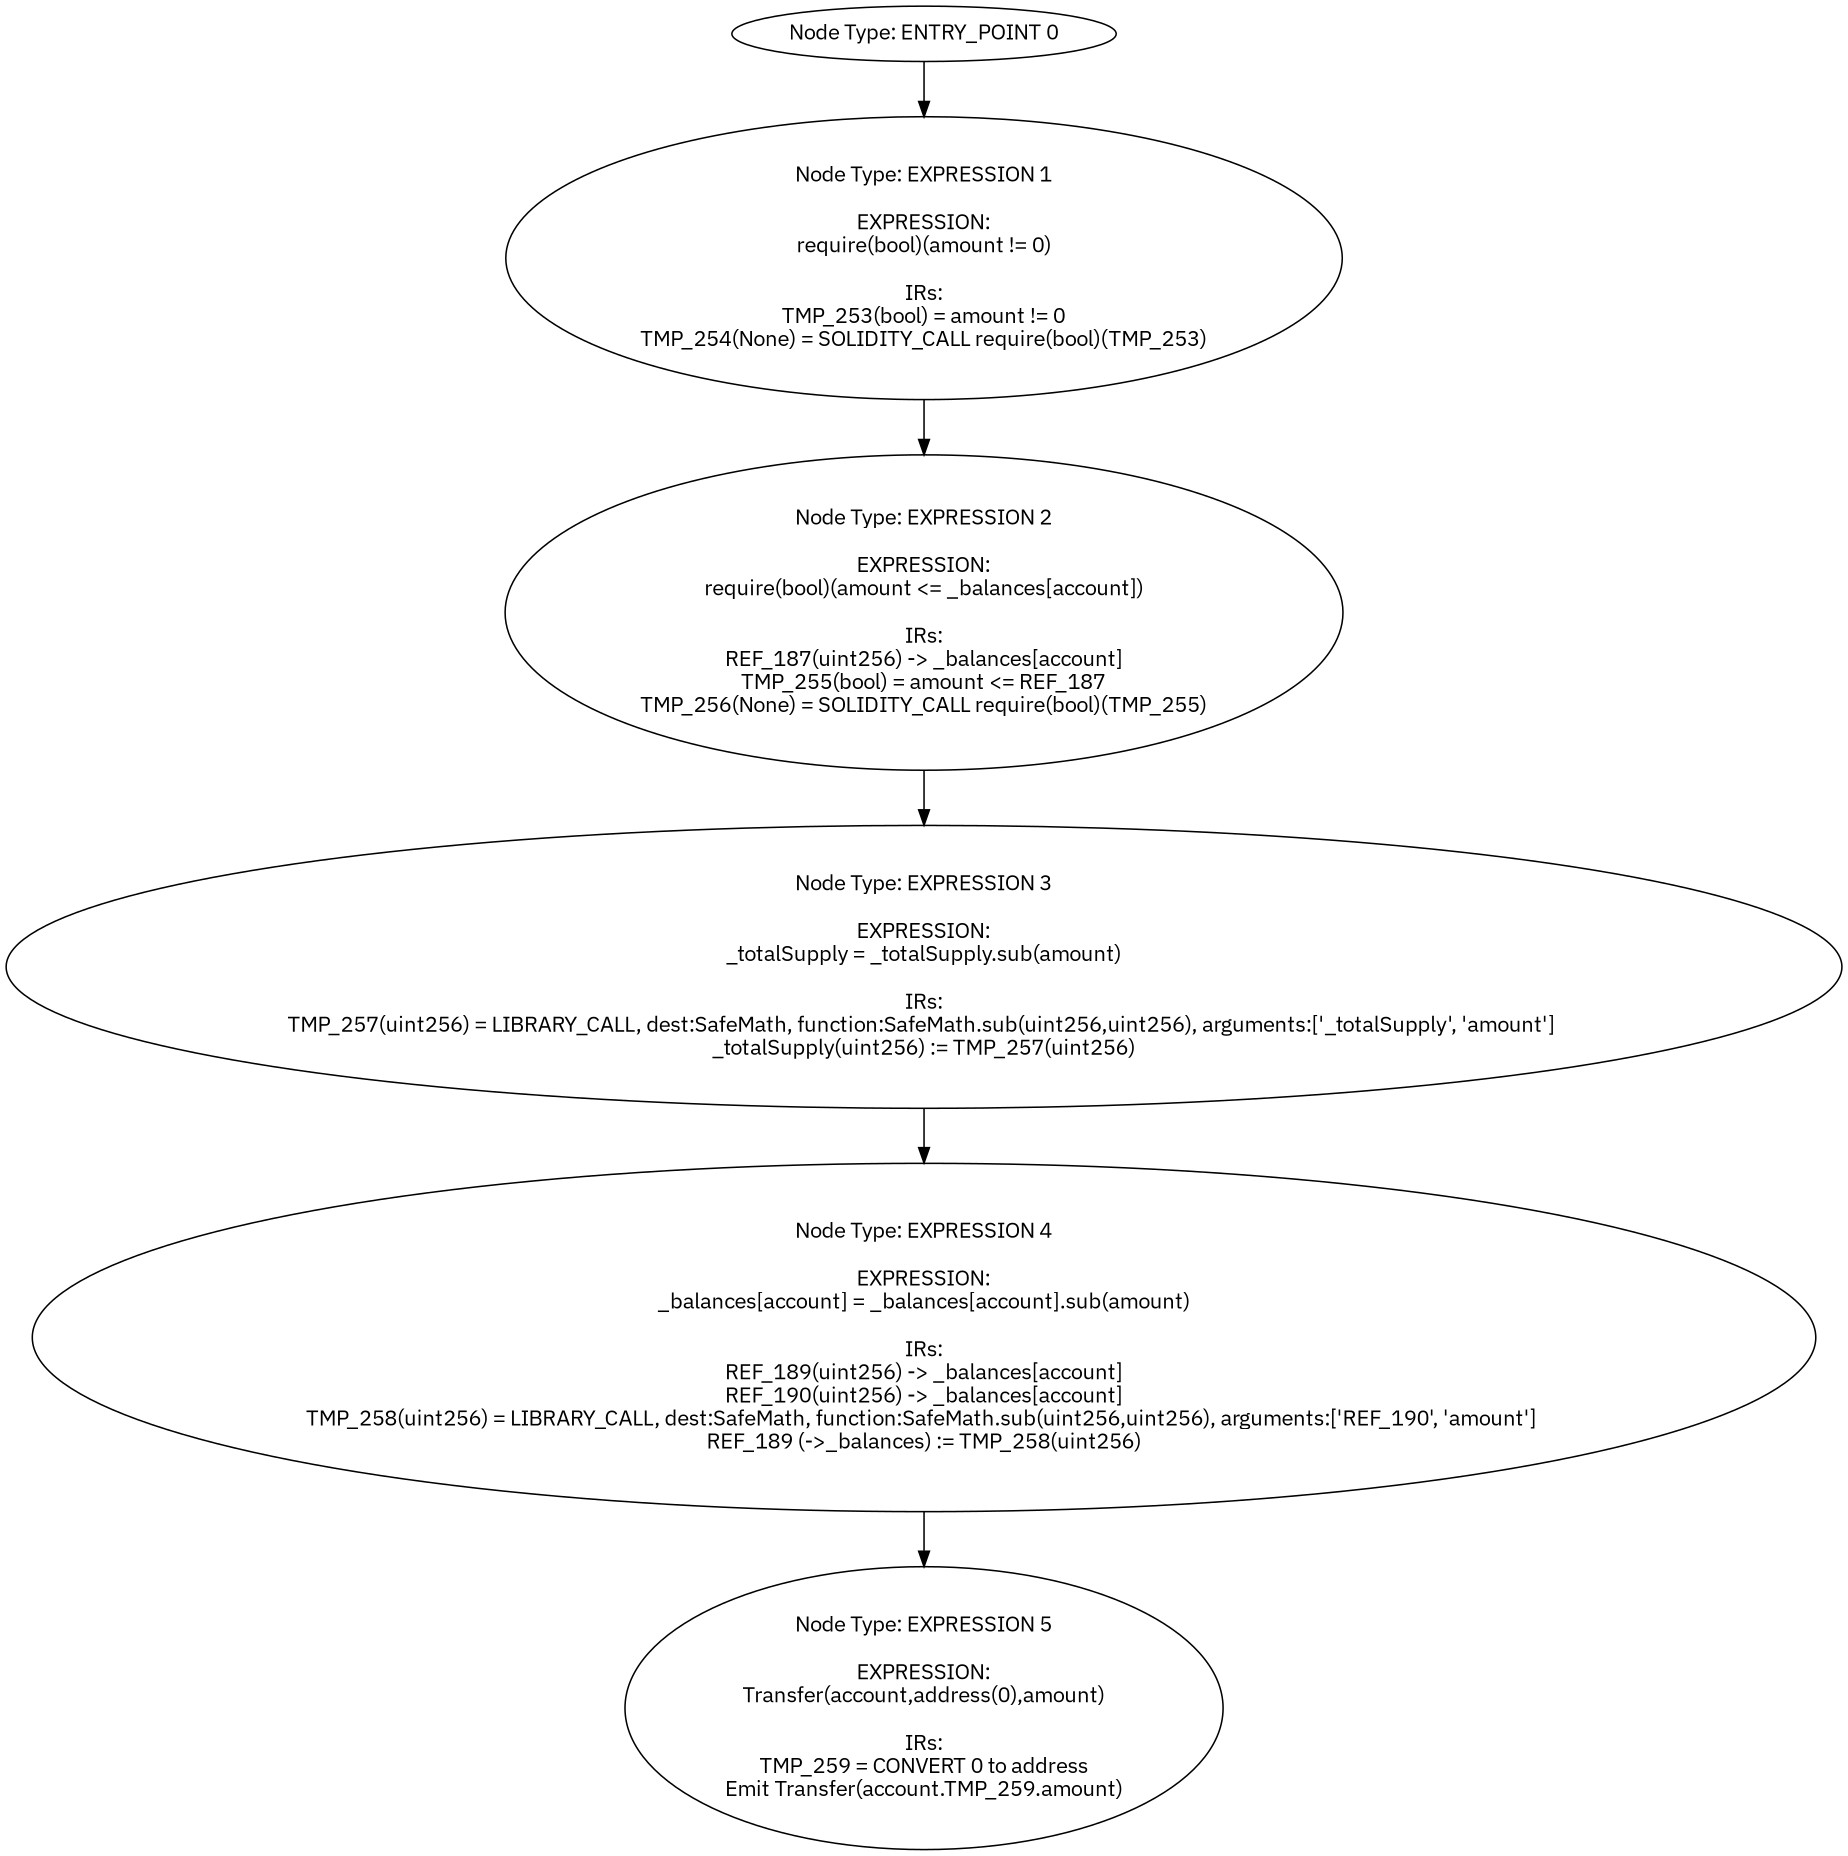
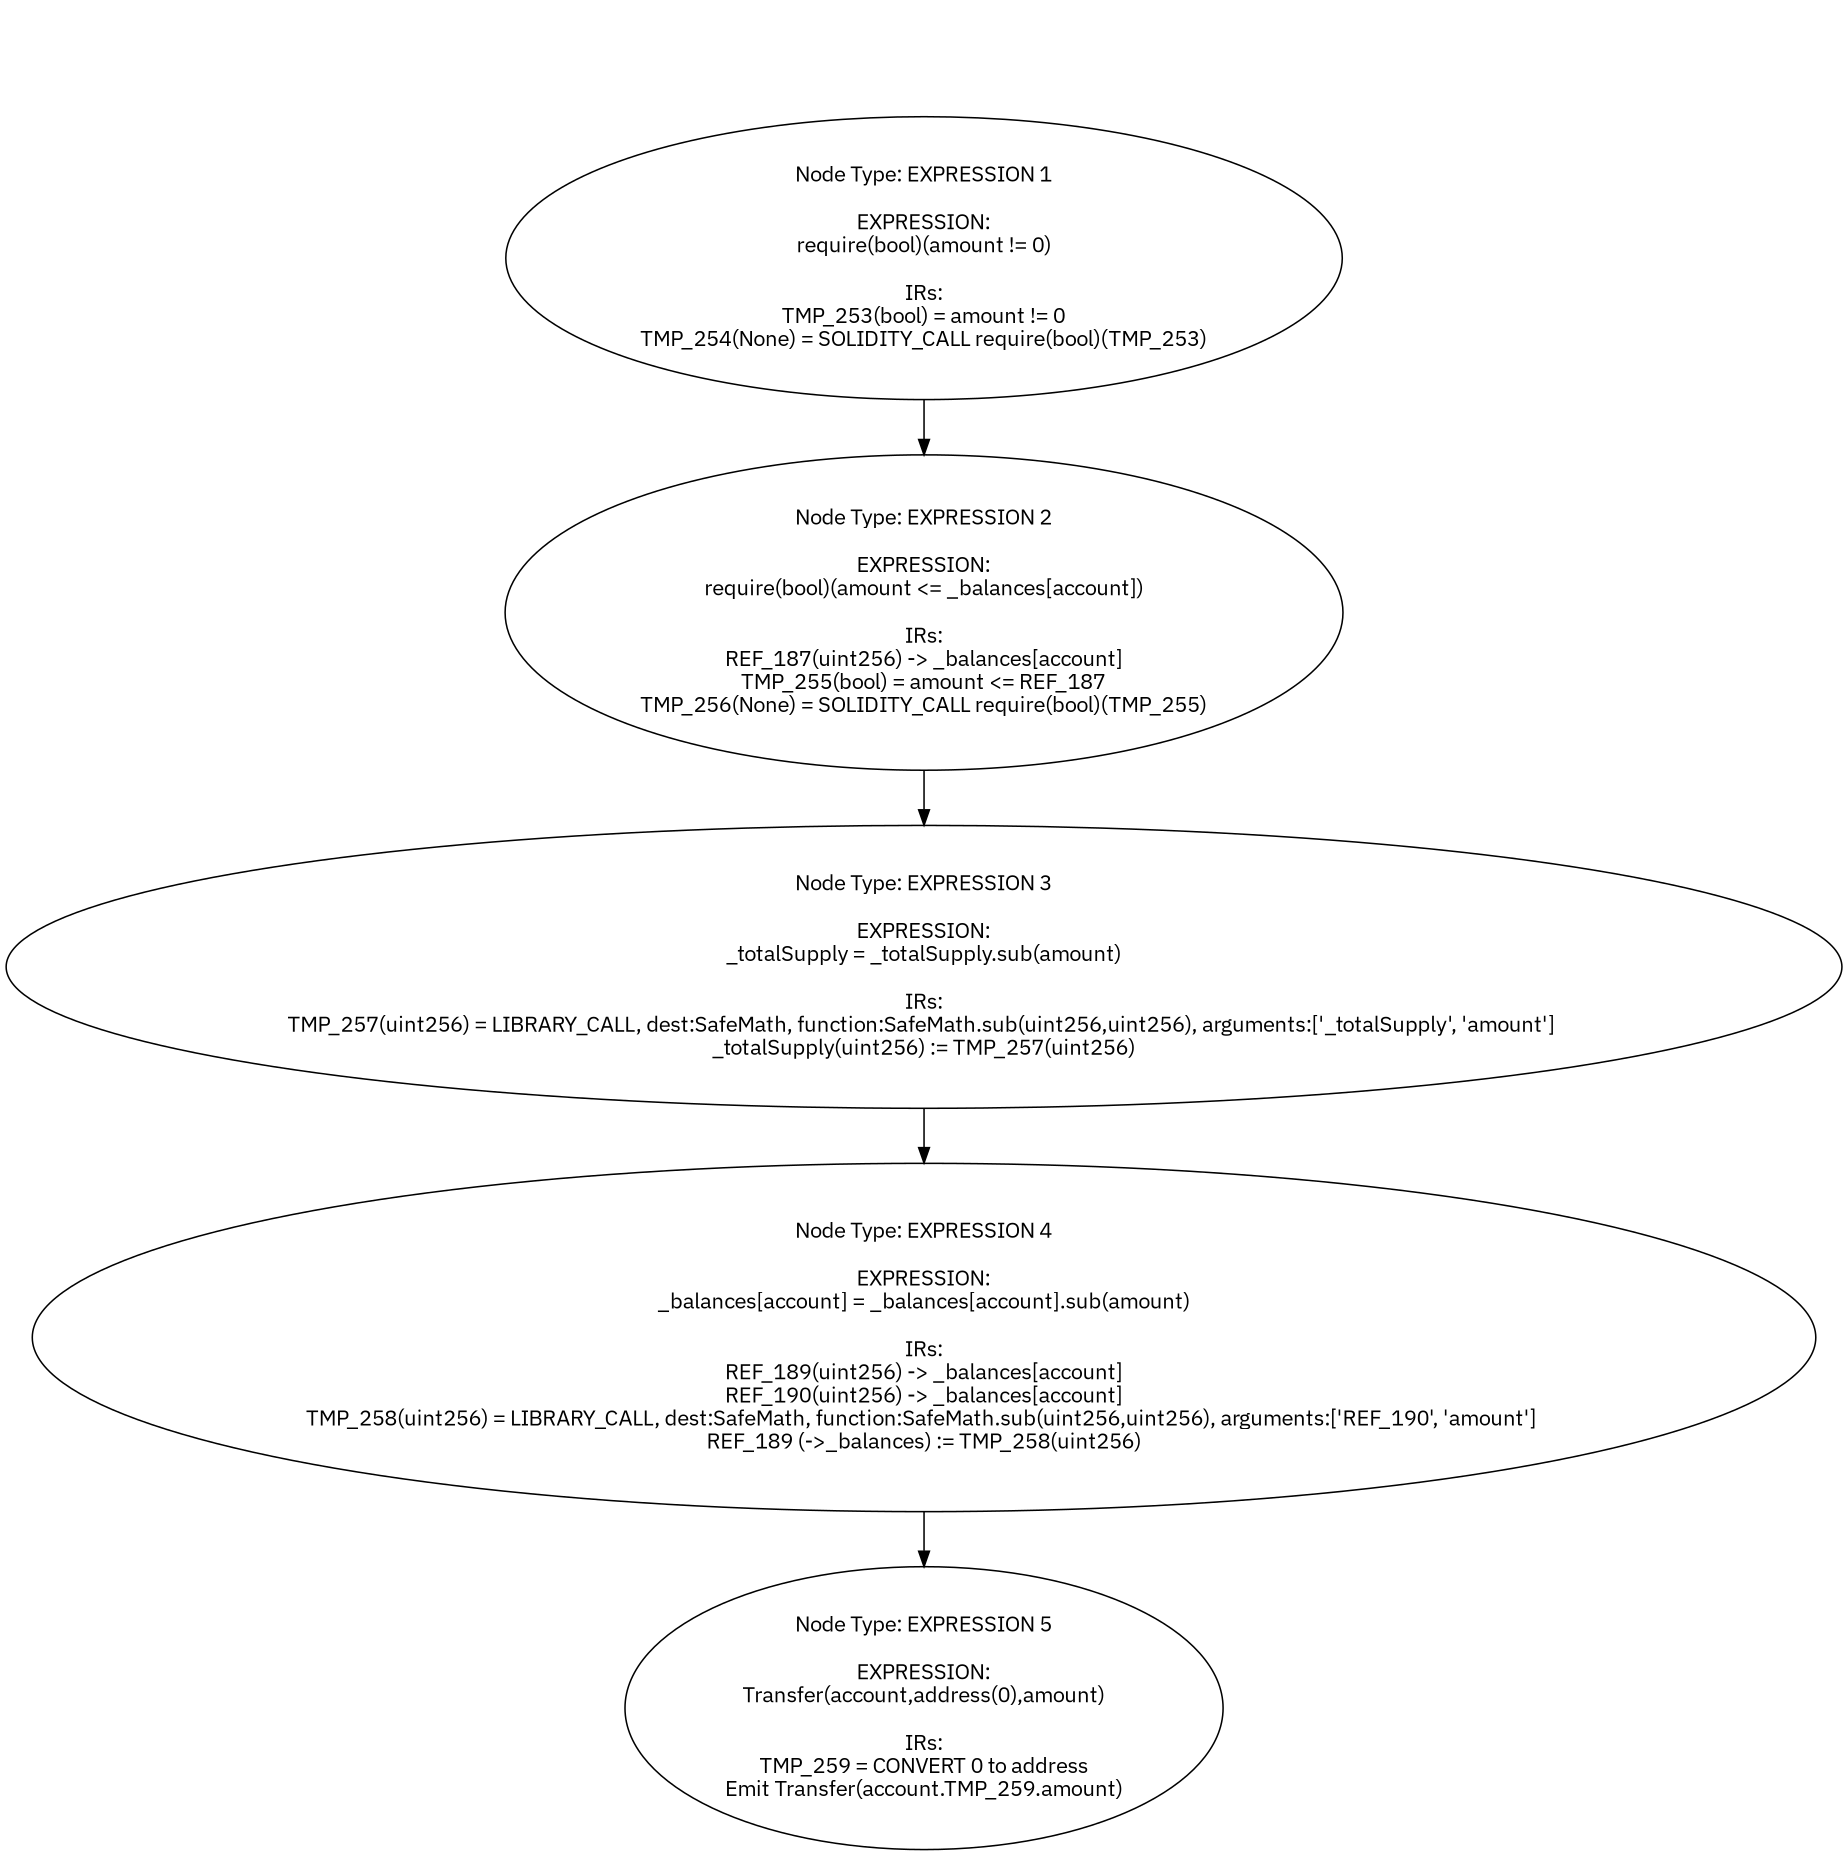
node "Node Type: ENTRY_POINT 0": removed
